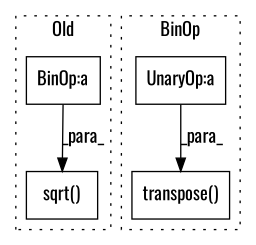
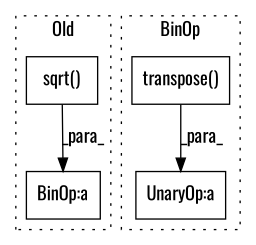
edge "BinOp:a" -> "sqrt()": reversed
edge "UnaryOp:a" -> "transpose()": reversed
